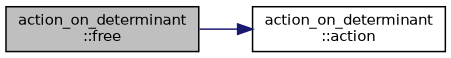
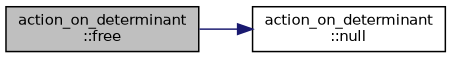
node "action_on_determinant ::action": label "action_on_determinant ::action" -> "action_on_determinant ::null"
